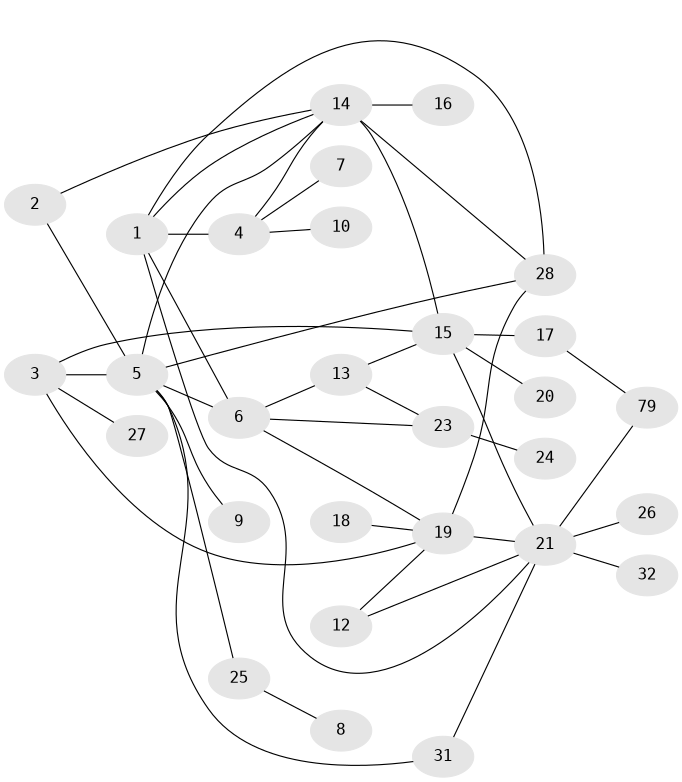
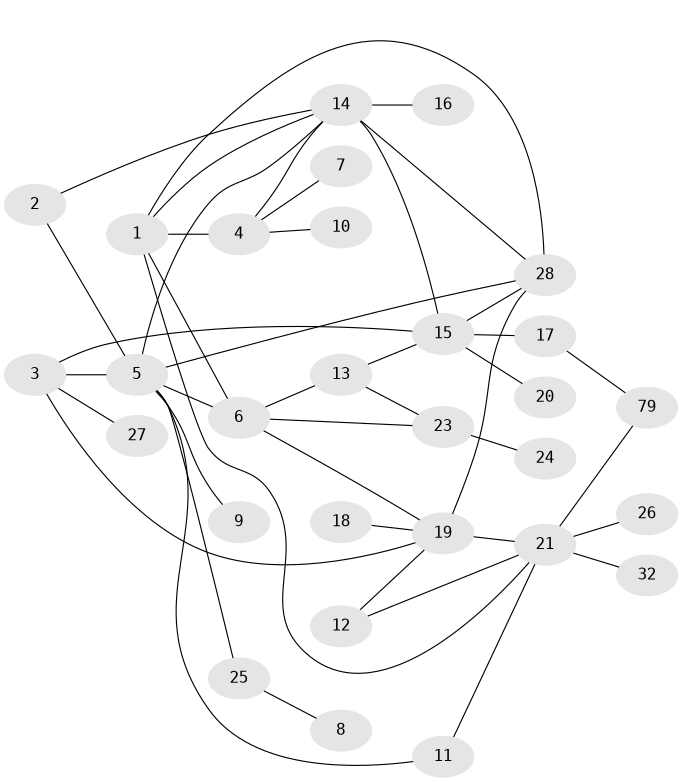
edge "15" -- "21": now "15" -- "28"
node "31": label "31" -> "11"
